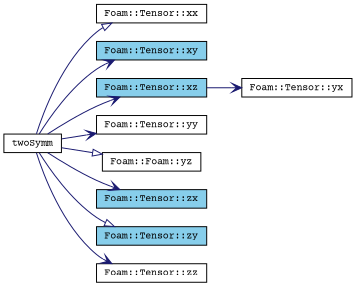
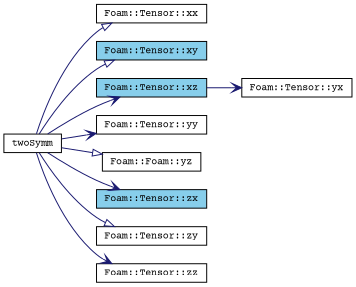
edge "twoSymm" -> "Foam::Tensor::xy": arrowhead vee -> onormal
node "Foam::Tensor::zy": fillcolor skyblue -> white
